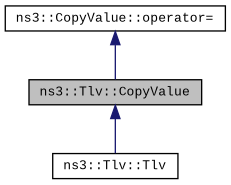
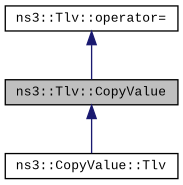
node "ns3::CopyValue::operator=": label "ns3::CopyValue::operator=" -> "ns3::Tlv::operator="
node "ns3::Tlv::Tlv": label "ns3::Tlv::Tlv" -> "ns3::CopyValue::Tlv"
